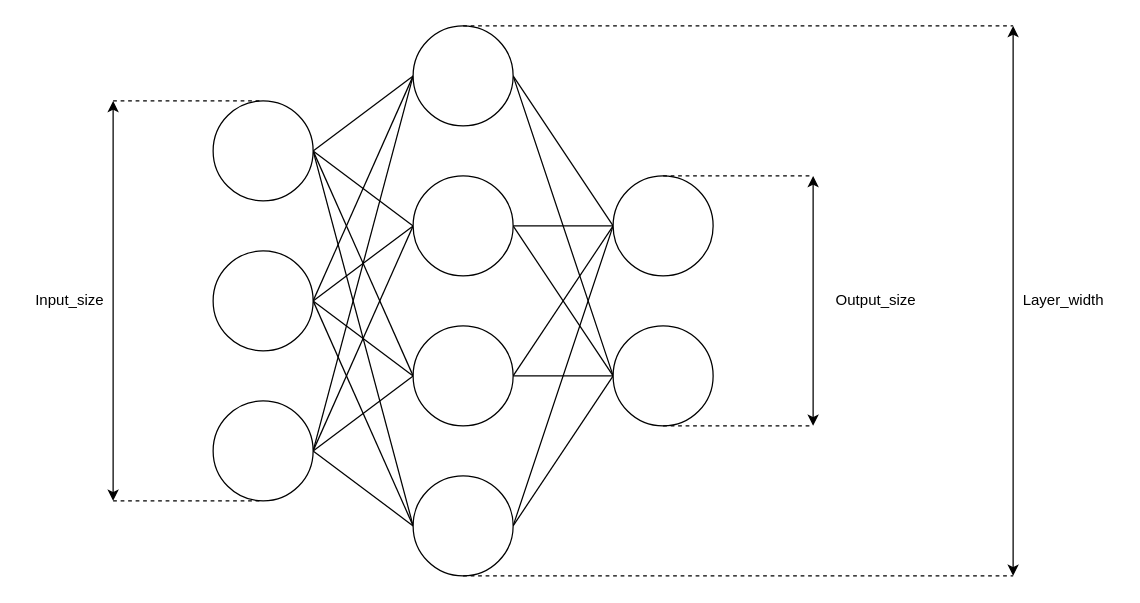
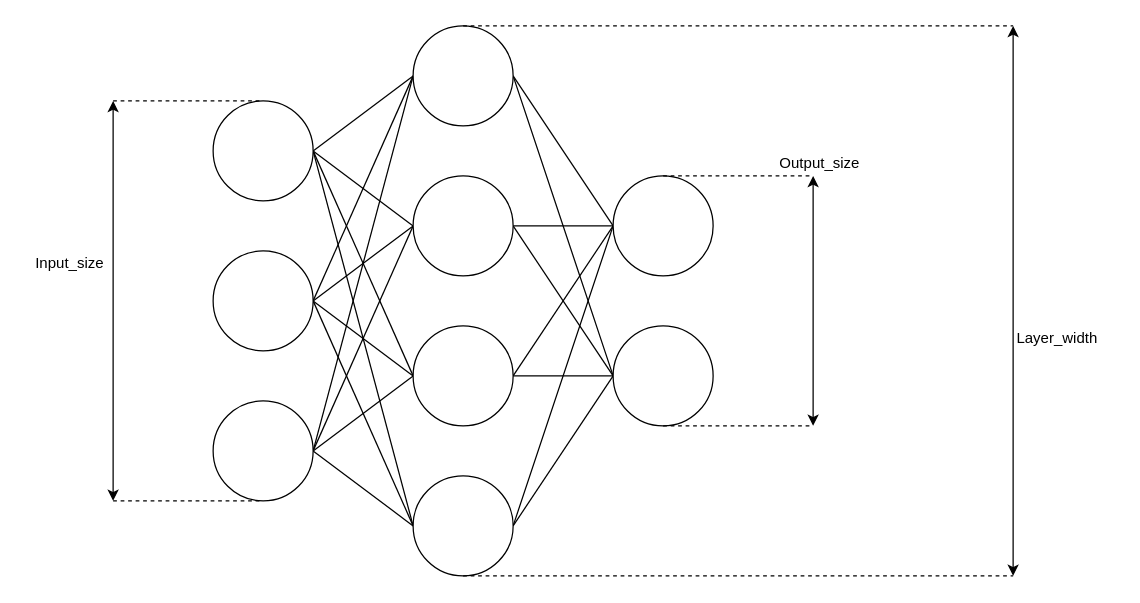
node "Input_size": moved (69, 301) -> (69, 263)
node "Output_size": moved (876, 301) -> (819, 163)
node "Layer_width": moved (1063, 301) -> (1057, 338)
